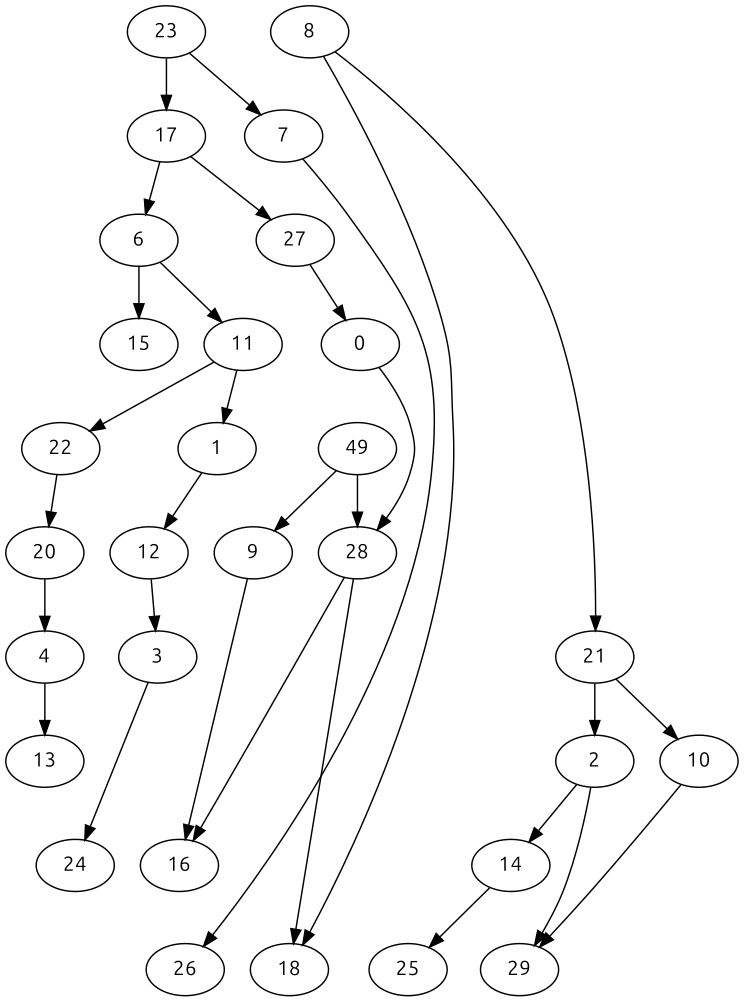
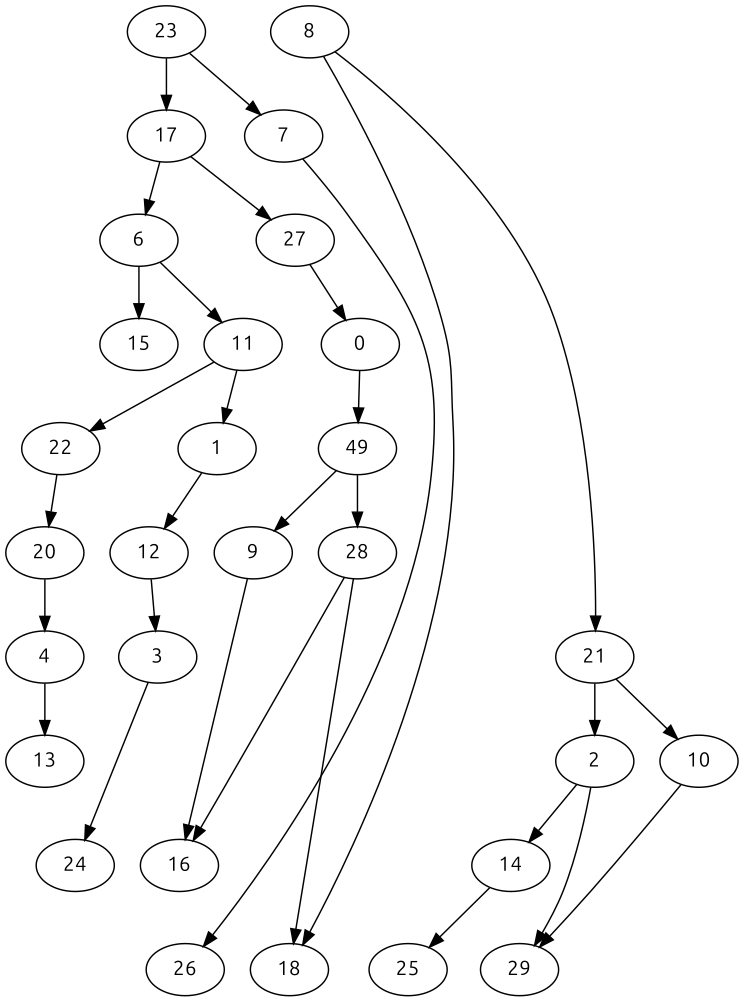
edge "0" -> "28": now "0" -> "49"
